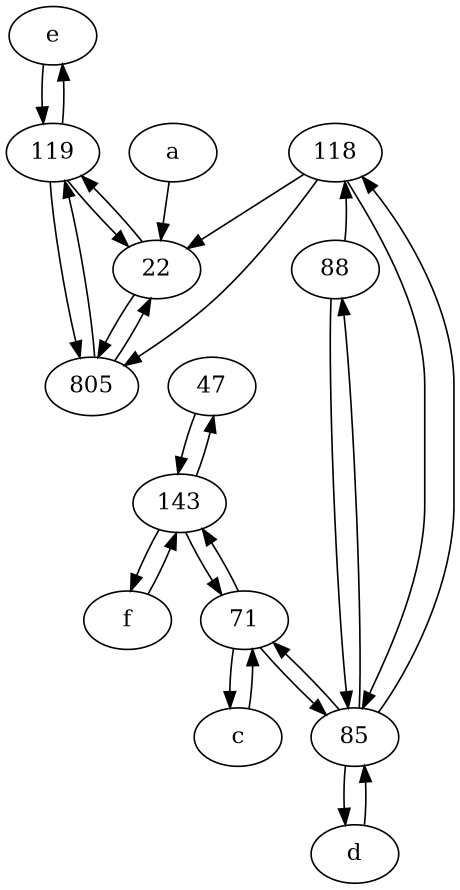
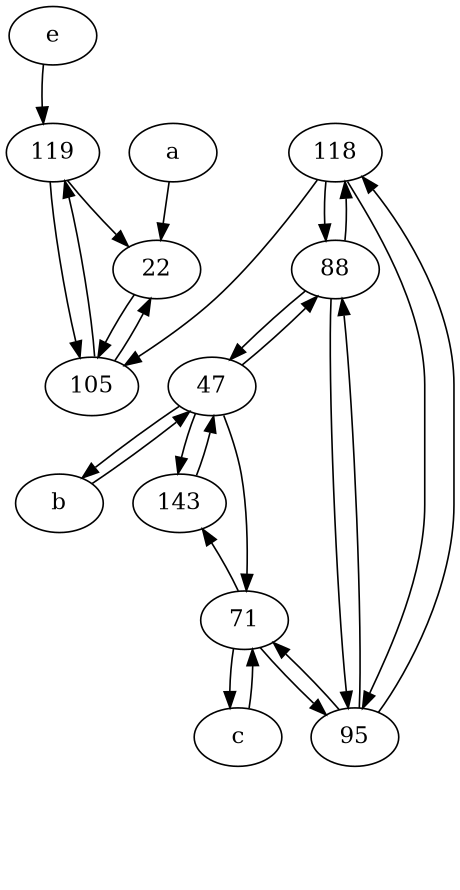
edge "119" -> "e": removed
edge "118" -> "22": now "118" -> "88"
edge "22" -> "119": removed
edge "88" -> "47": added
edge "47" -> "88": added
node "805": label "805" -> "105"
node "b": added
edge "143" -> "71": now "47" -> "71"
node "f": removed
node "85": label "85" -> "95"
node "d": removed
